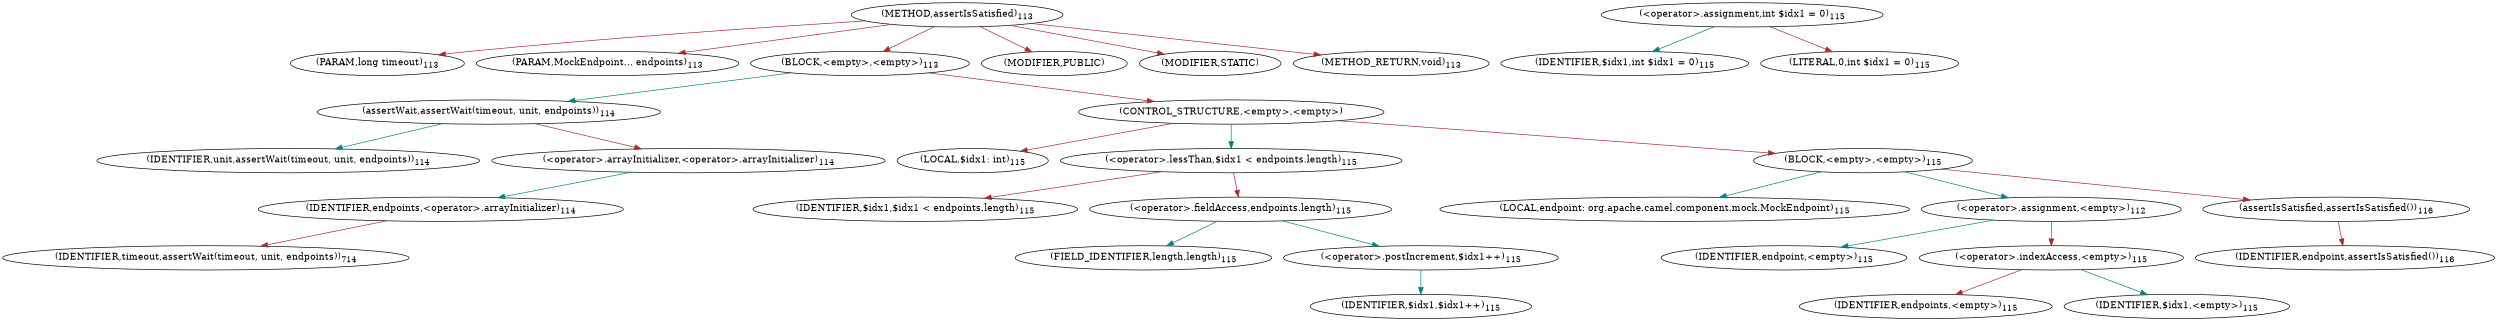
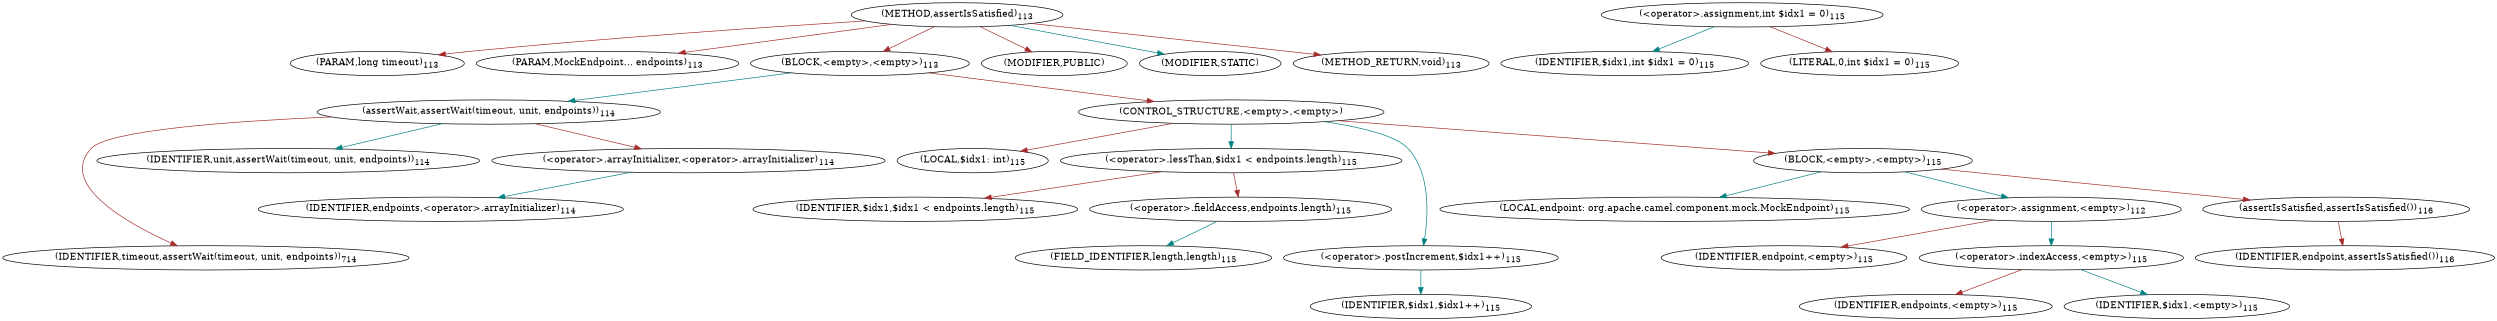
edge "(METHOD,assertIsSatisfied)" -> "(MODIFIER,STATIC)": color brown -> teal
edge "(<operator>.assignment,<empty>)" -> "(<operator>.indexAccess,<empty>)": color brown -> teal
edge "(IDENTIFIER,endpoints,<operator>.arrayInitializer)" -> "(IDENTIFIER,timeout,assertWait(timeout, unit, endpoints))": now "(assertWait,assertWait(timeout, unit, endpoints))" -> "(IDENTIFIER,timeout,assertWait(timeout, unit, endpoints))"
edge "(<operator>.fieldAccess,endpoints.length)" -> "(<operator>.postIncrement,$idx1++)": now "(CONTROL_STRUCTURE,<empty>,<empty>)" -> "(<operator>.postIncrement,$idx1++)"
edge "(<operator>.assignment,<empty>)" -> "(IDENTIFIER,endpoint,<empty>)": color teal -> brown
